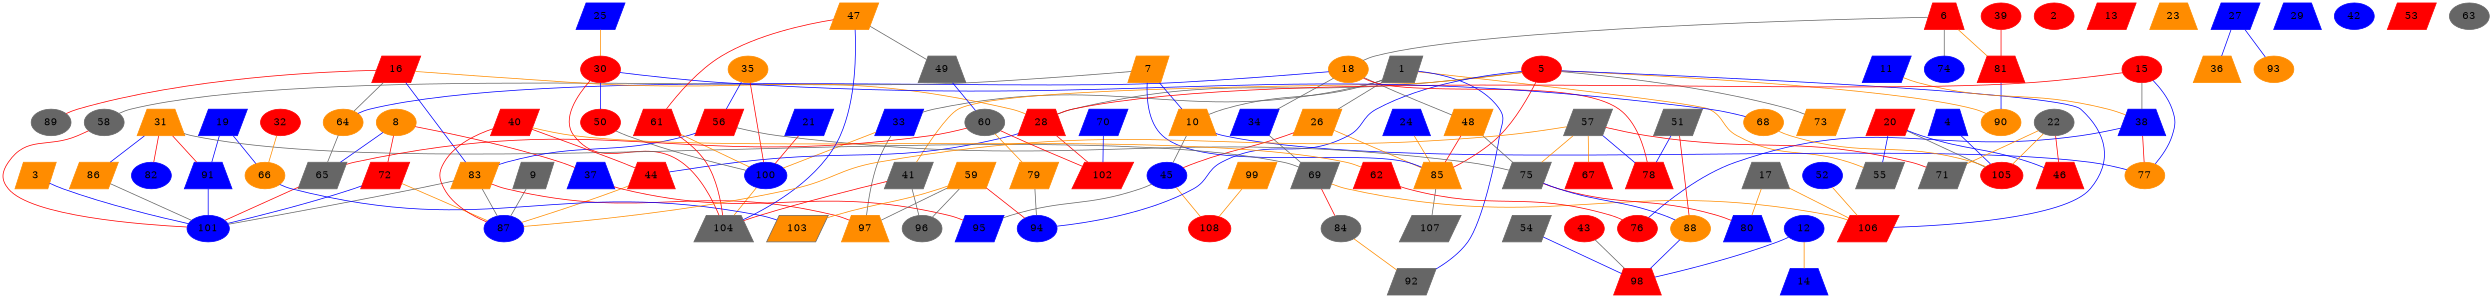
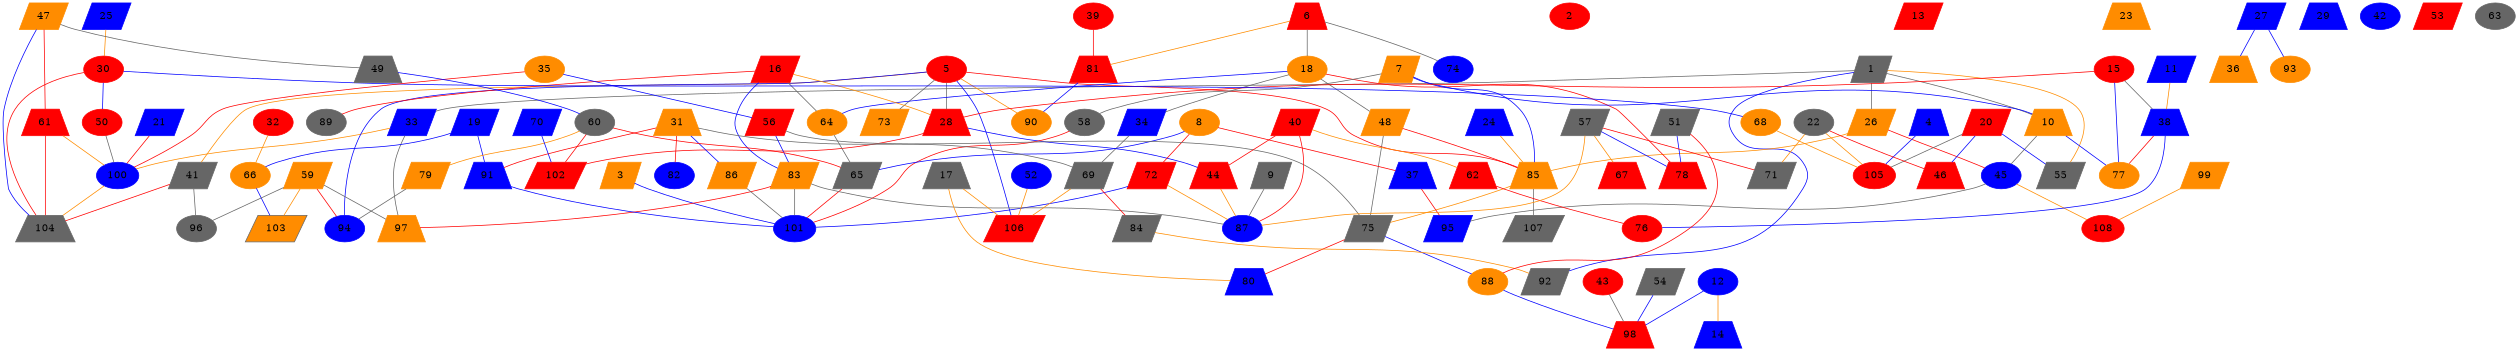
edge "57" -- "75": now "85" -- "75"
node "84": shape ellipse -> parallelogram
